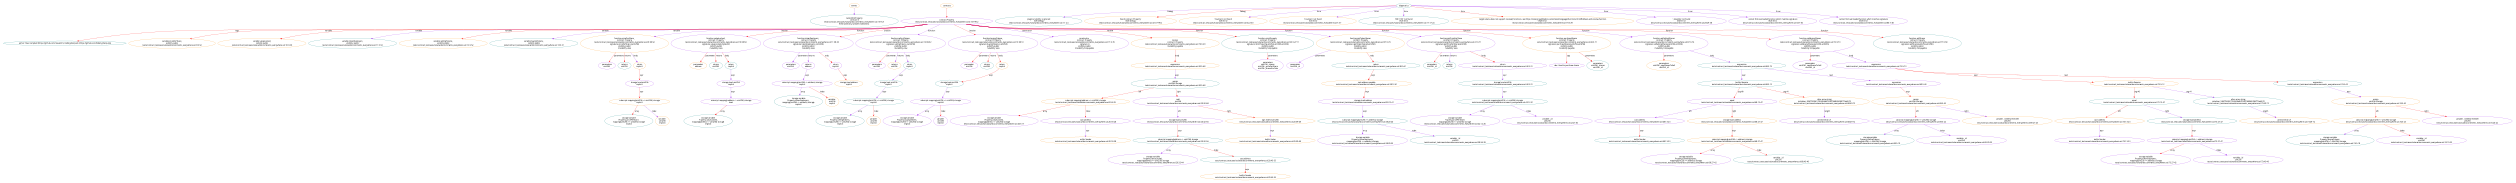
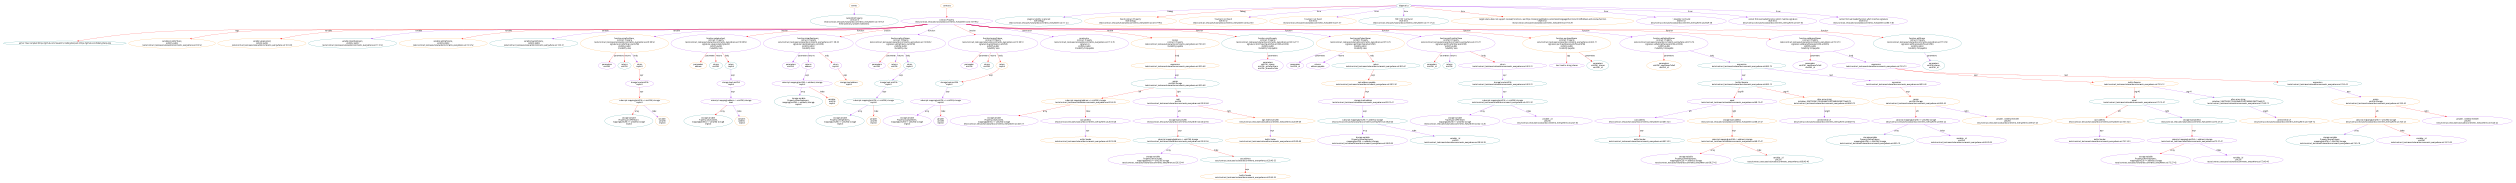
node "returns address payable": added
node "dev: Used to purchase shares": label "dev: Used to purchase shares" -> "dev: Used to string shares"
node "parameters uint256 shares_ uint256 _id": added
node "variable: address implicit": added
